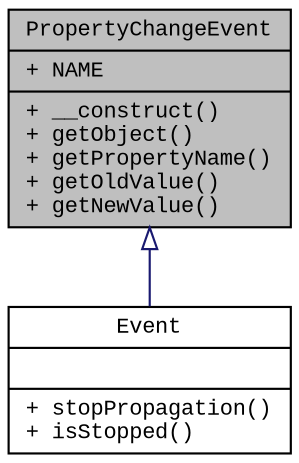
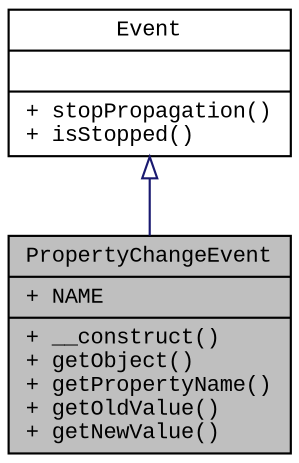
edge "Event" -> "PropertyChangeEvent": reversed
